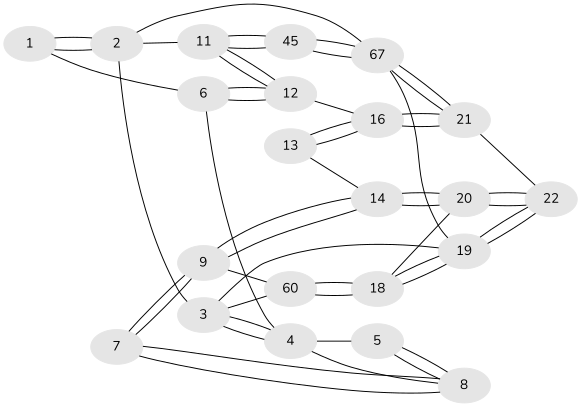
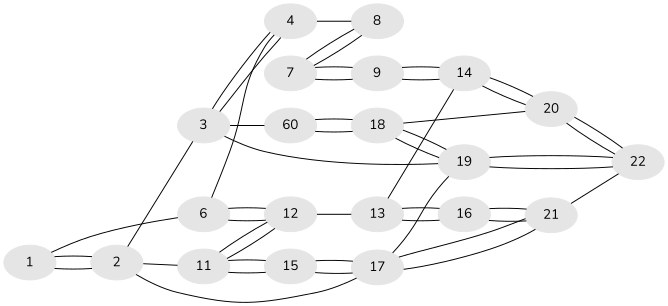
node "45": label "45" -> "15"
node "67": label "67" -> "17"
edge "12" -- "16": now "12" -- "13"
edge "9" -- "60": removed
node "5": removed
